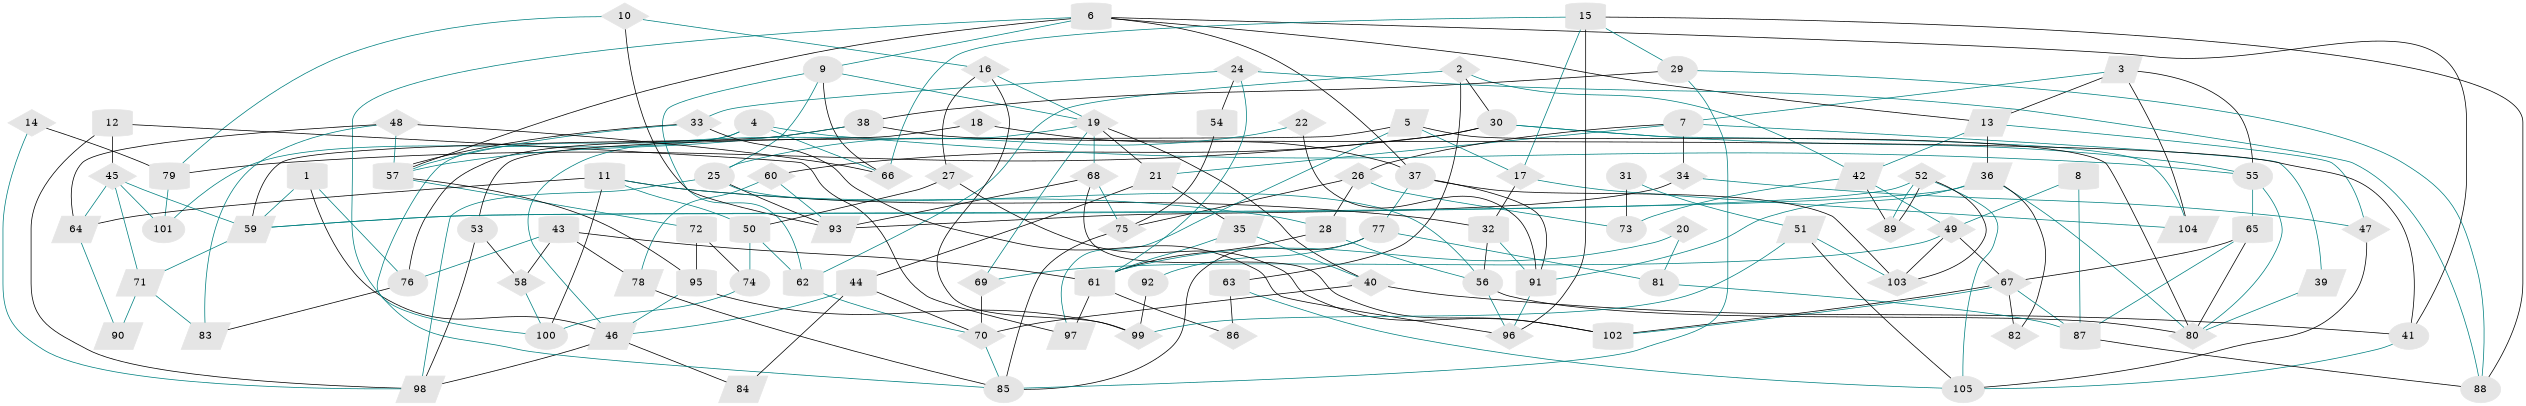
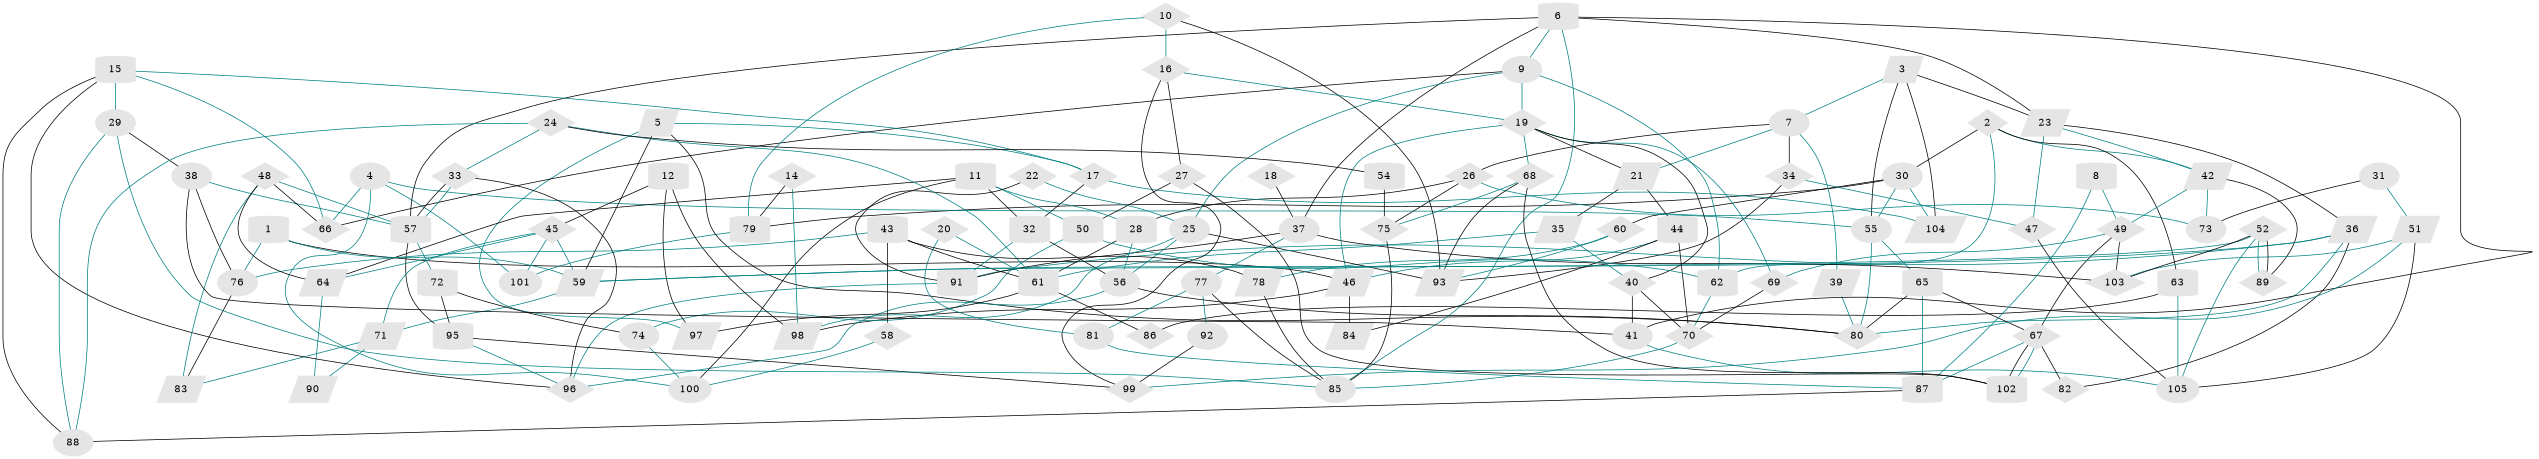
node "13": label "13" -> "23"
node "53": removed
edge "95" -- "46": now "95" -- "96"
